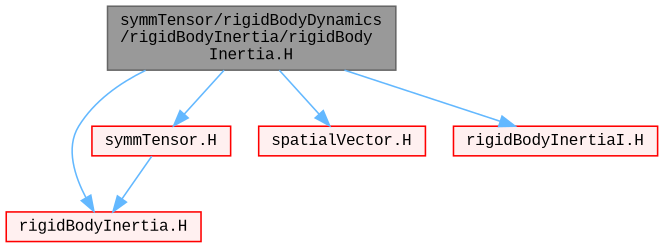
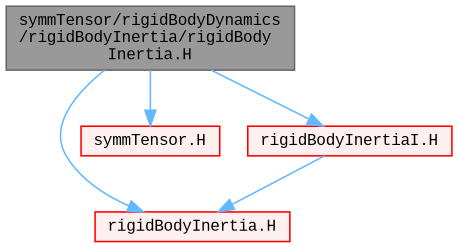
node "spatialVector.H": removed
edge "symmTensor.H" -> "rigidBodyInertia.H": now "rigidBodyInertiaI.H" -> "rigidBodyInertia.H"
